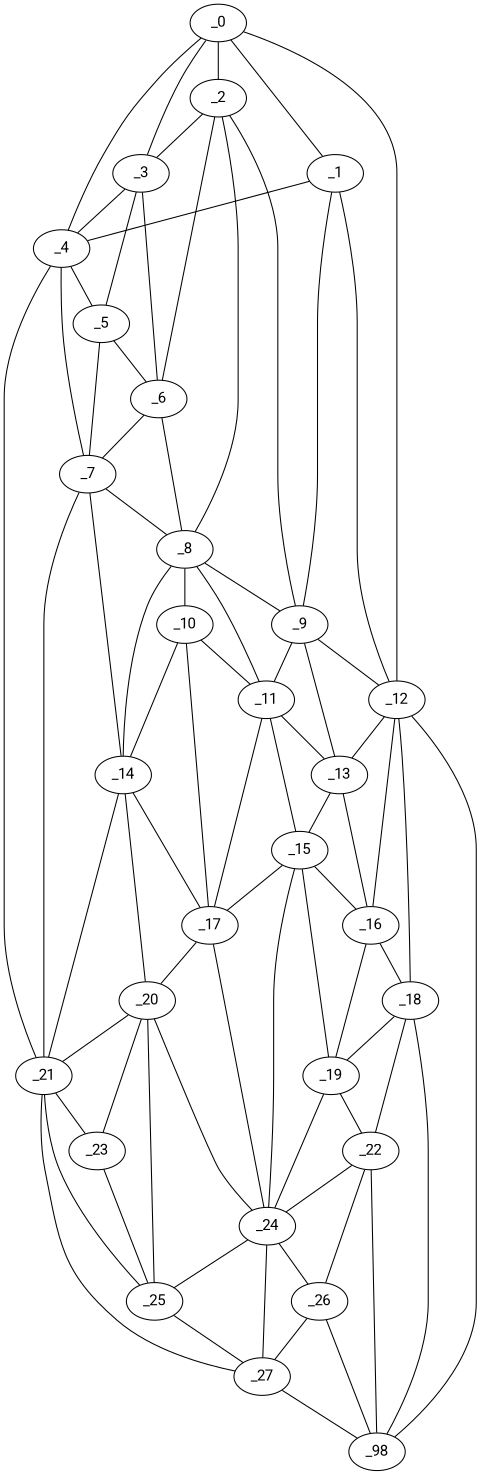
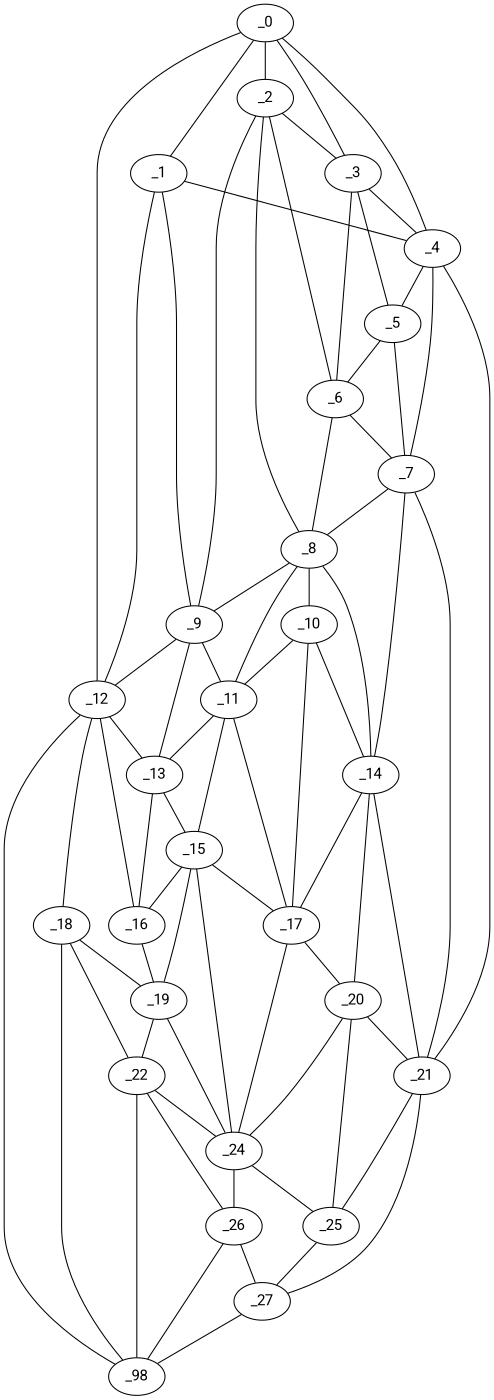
edge "_16" -- "_18": removed
node "_23": removed
edge "_24" -- "_27": removed
